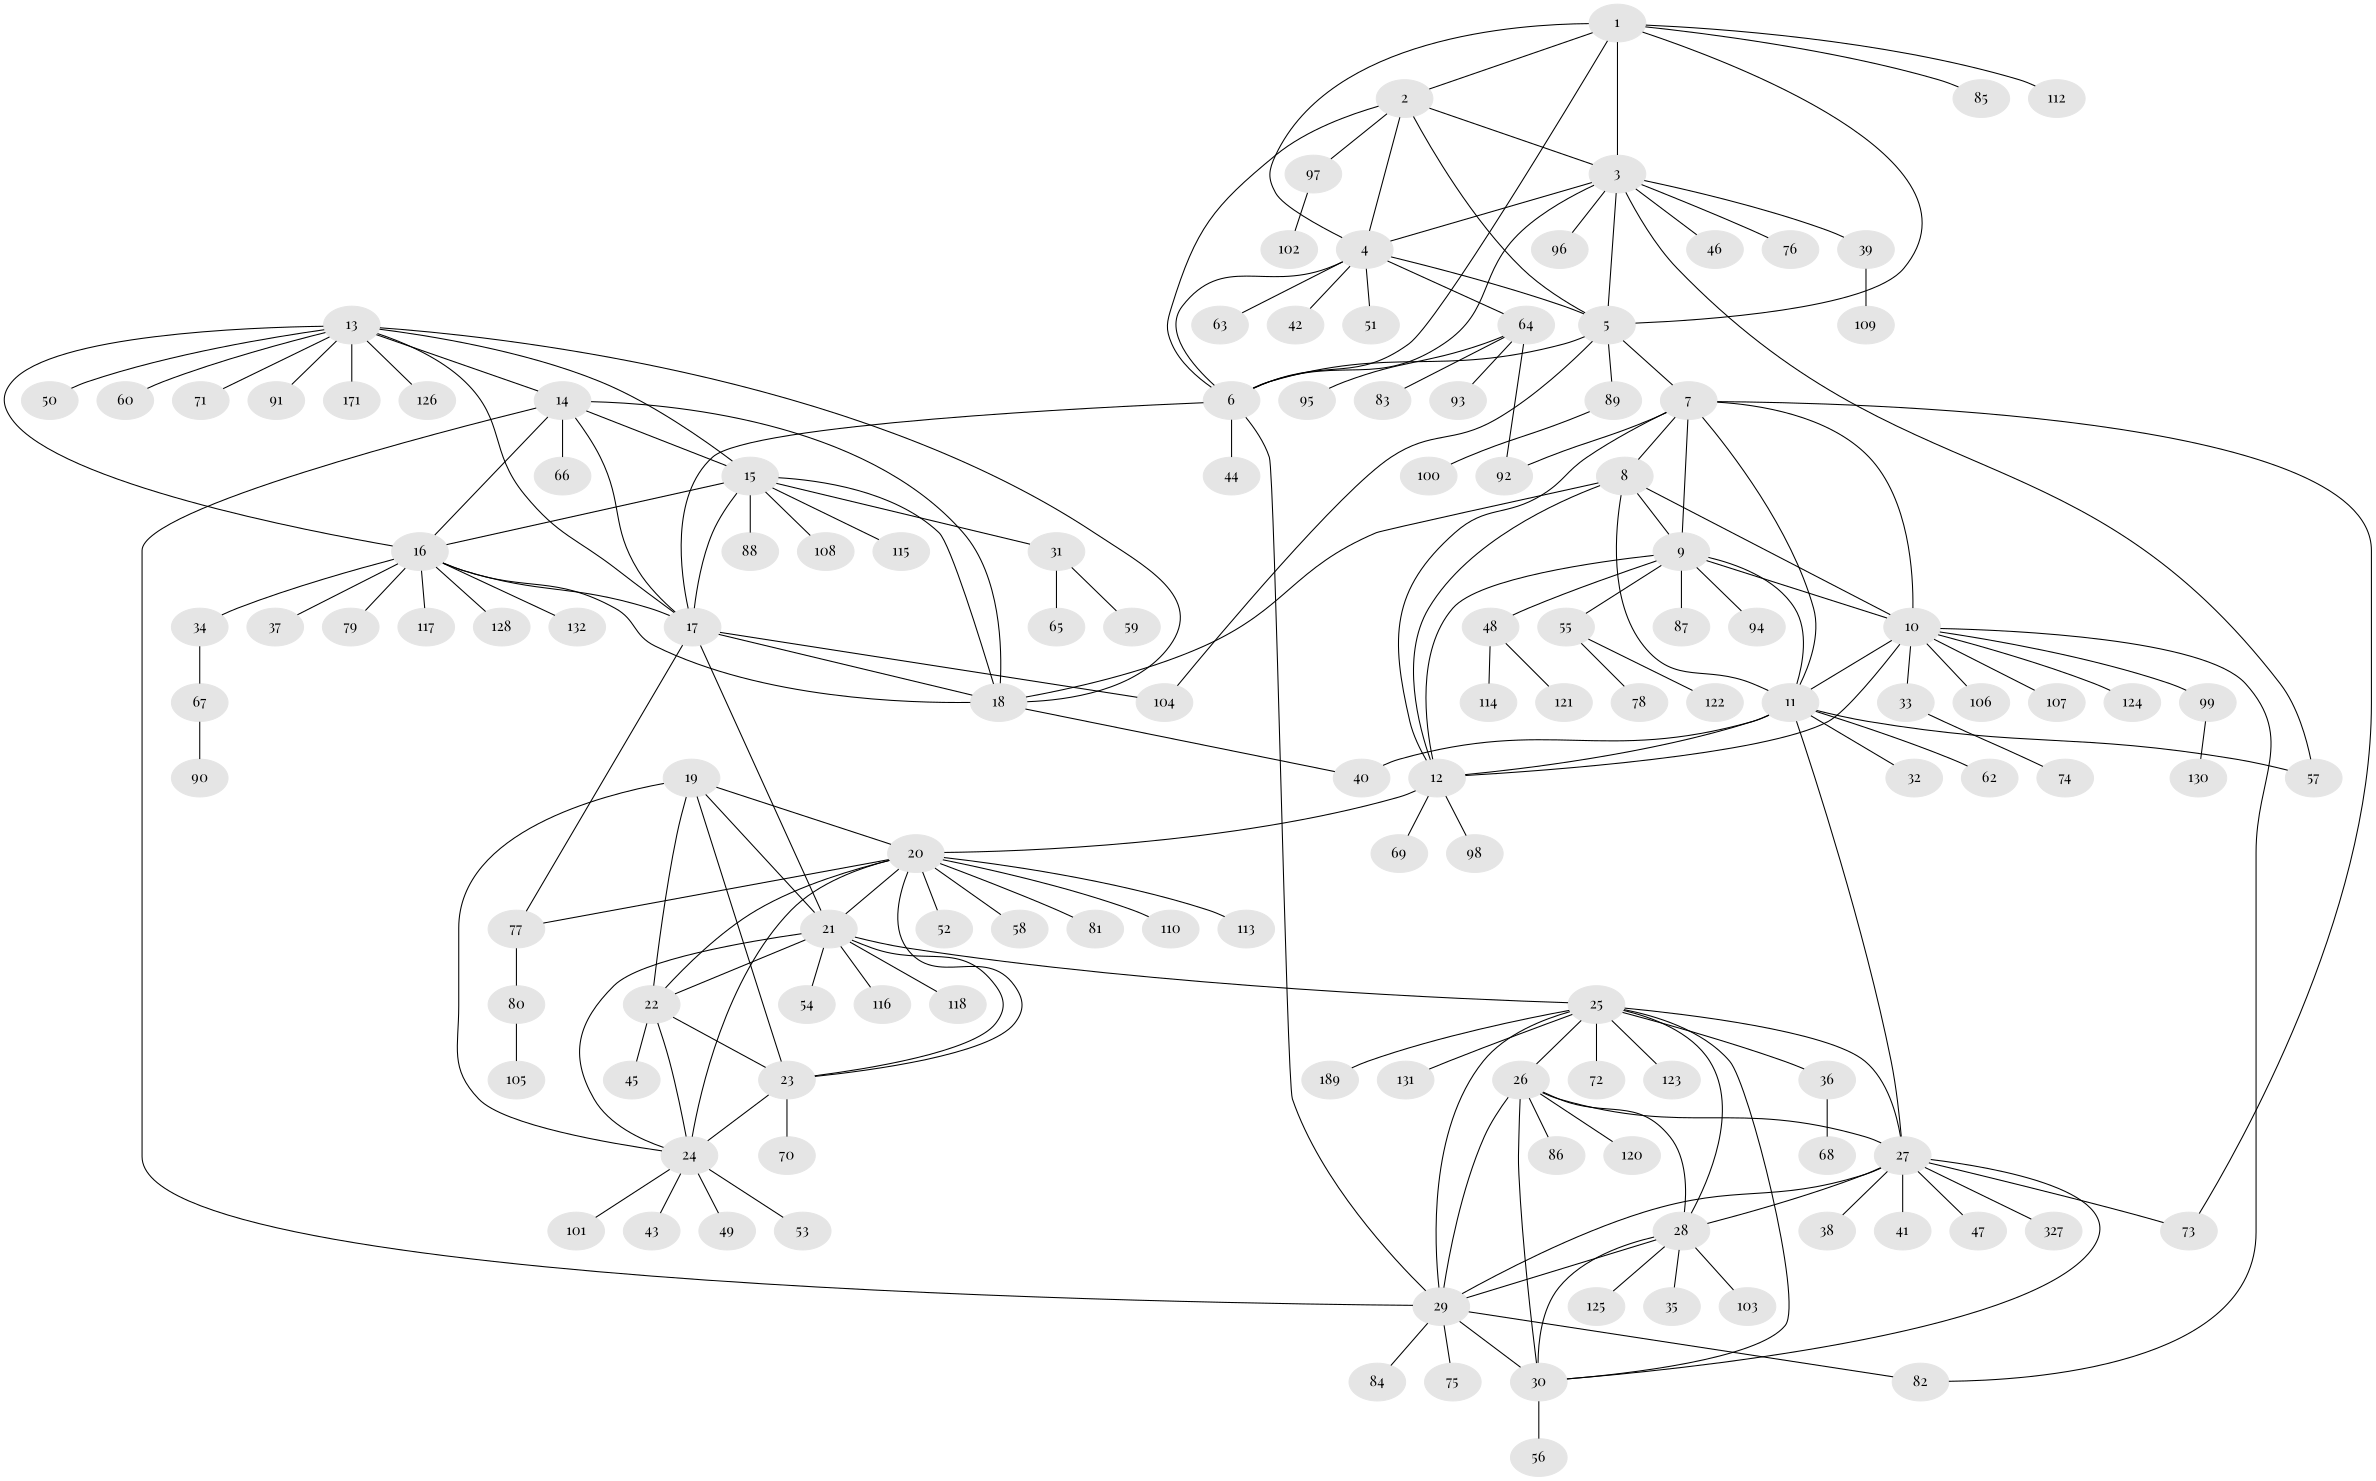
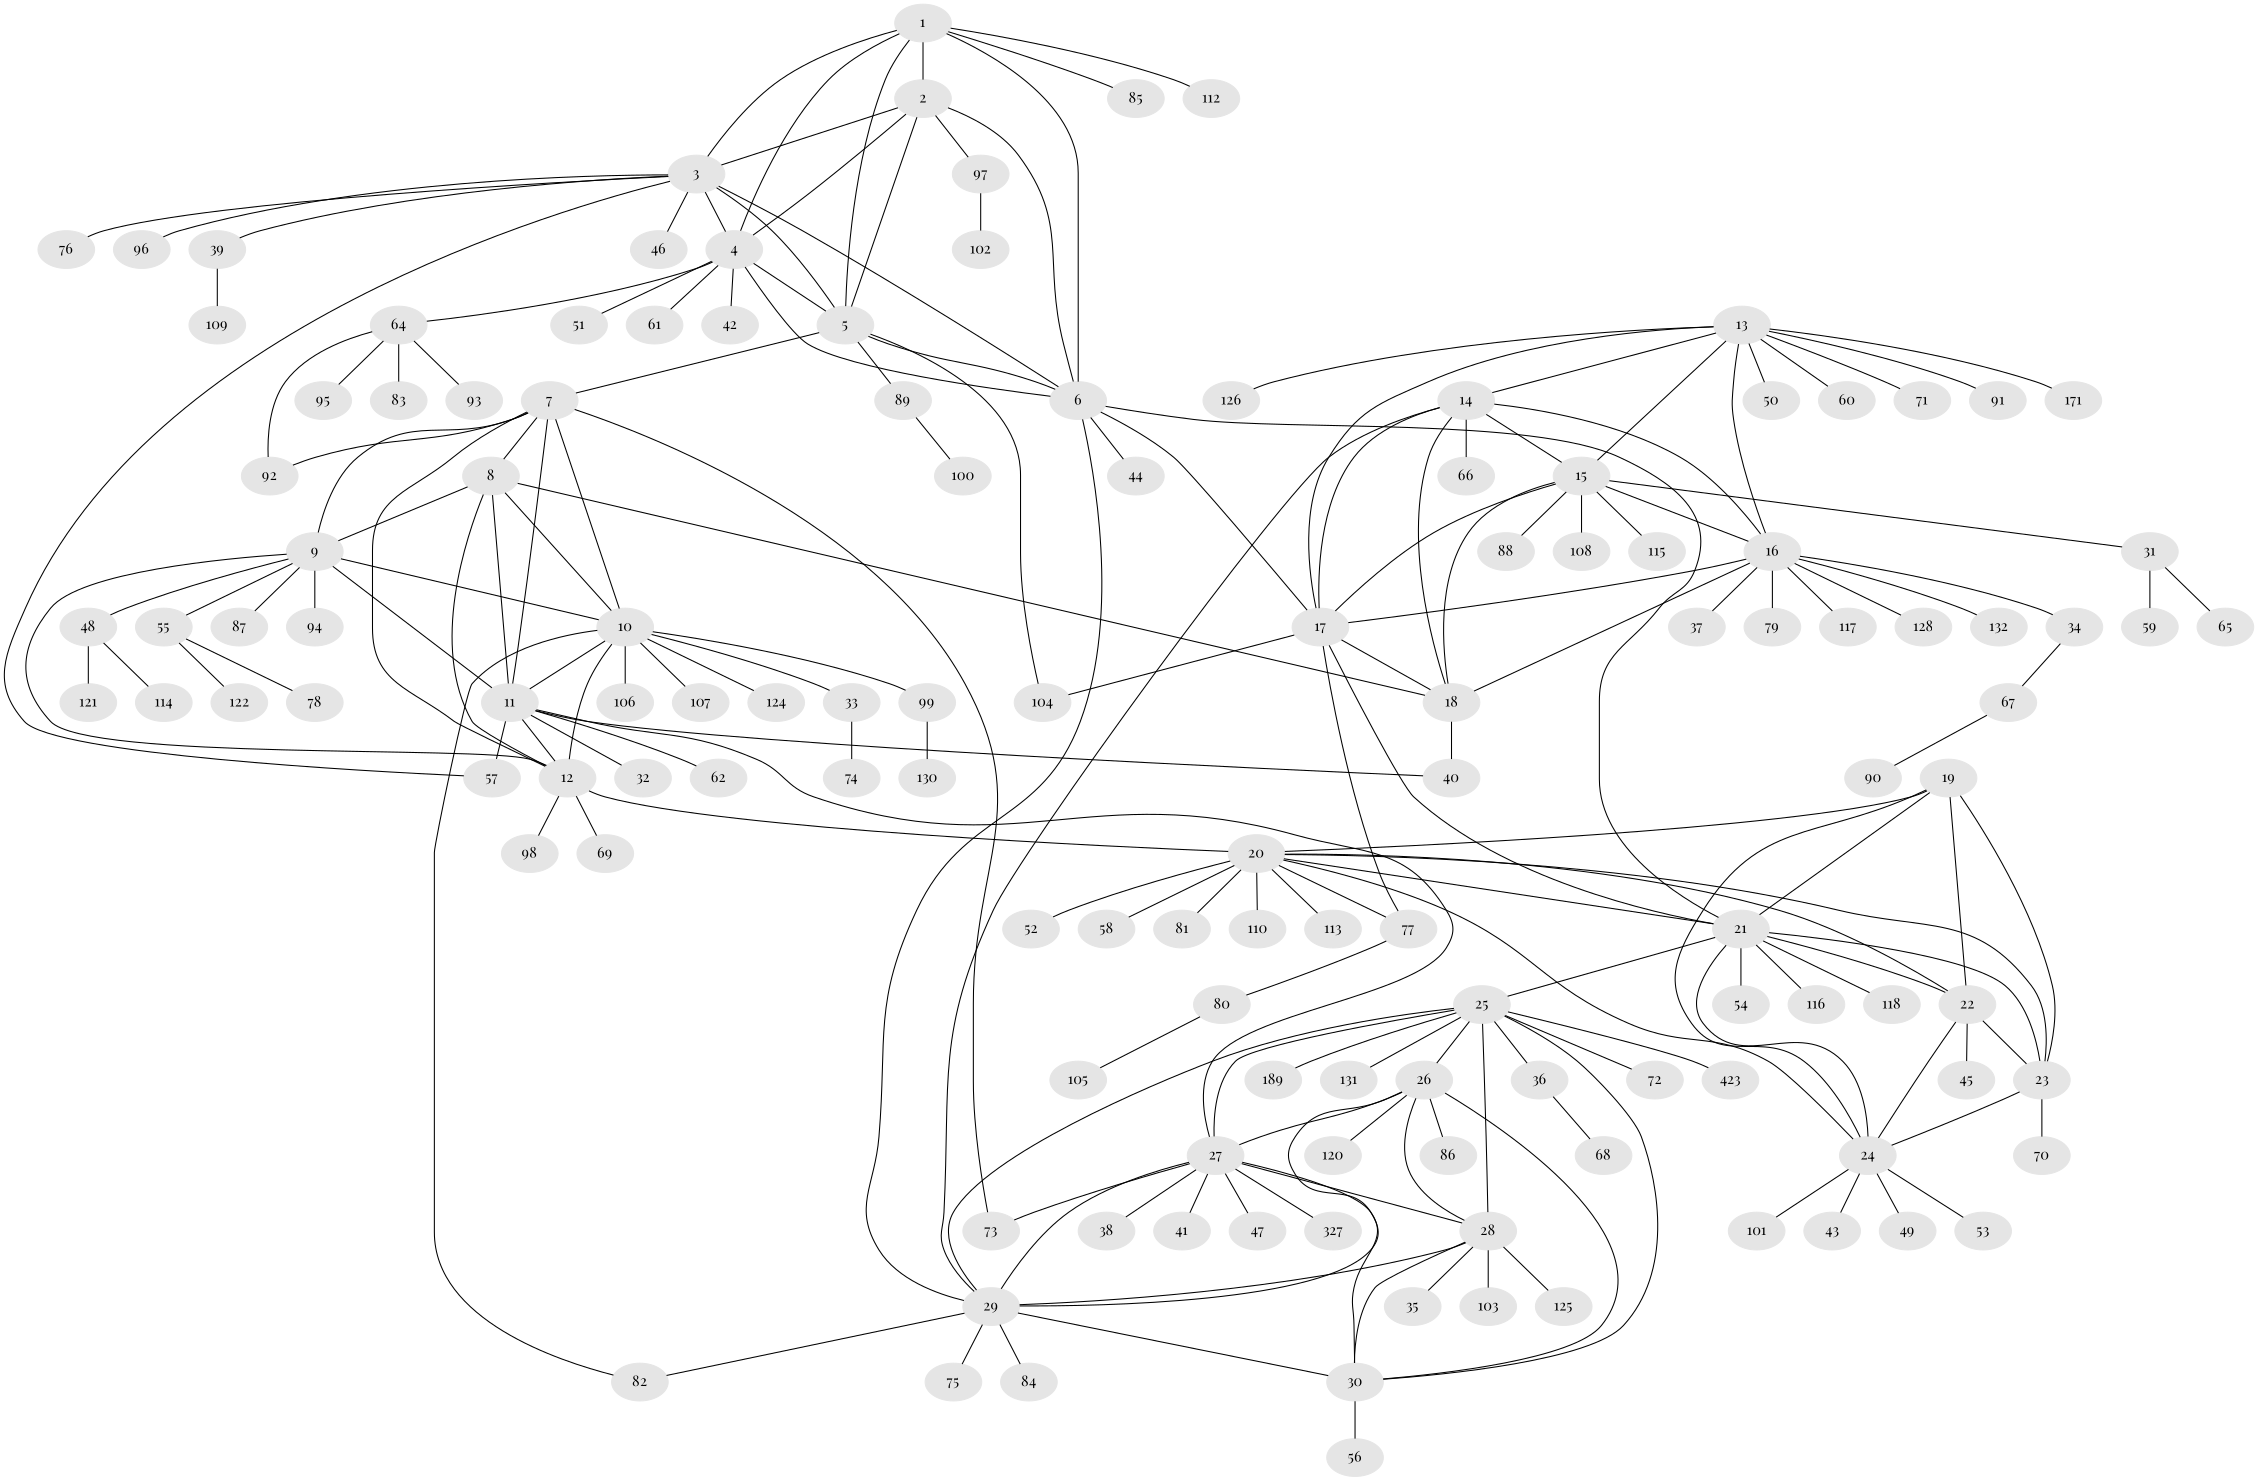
node "63": label "63" -> "61"
edge "13" -- "18": removed
edge "6" -- "21": added
node "123": label "123" -> "423"
